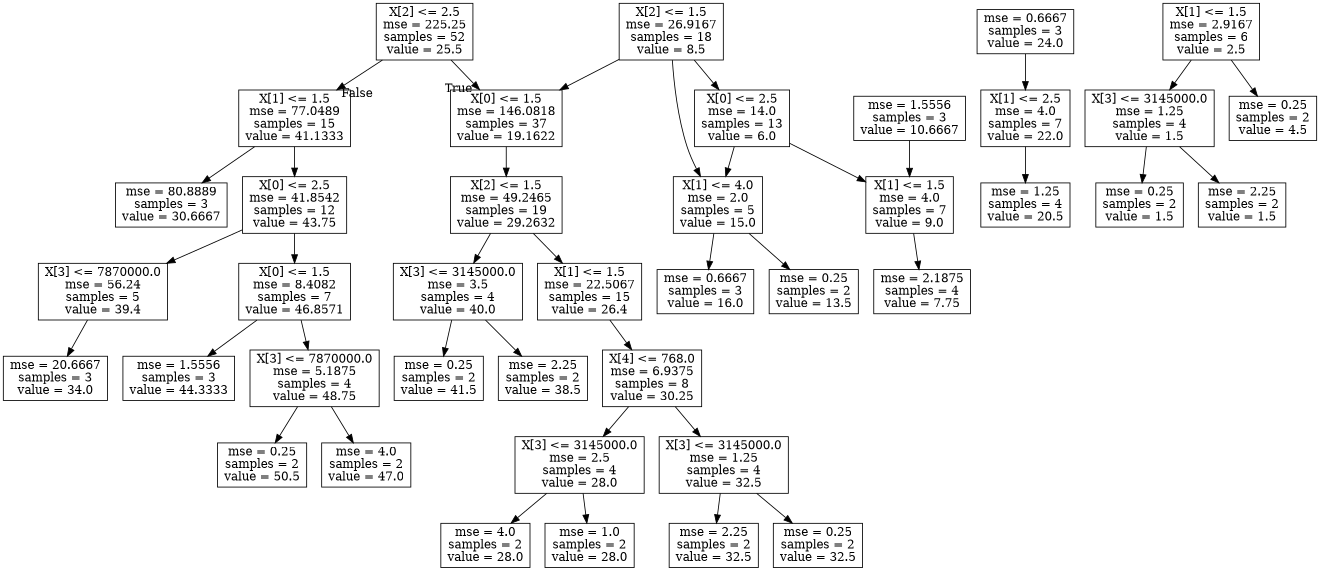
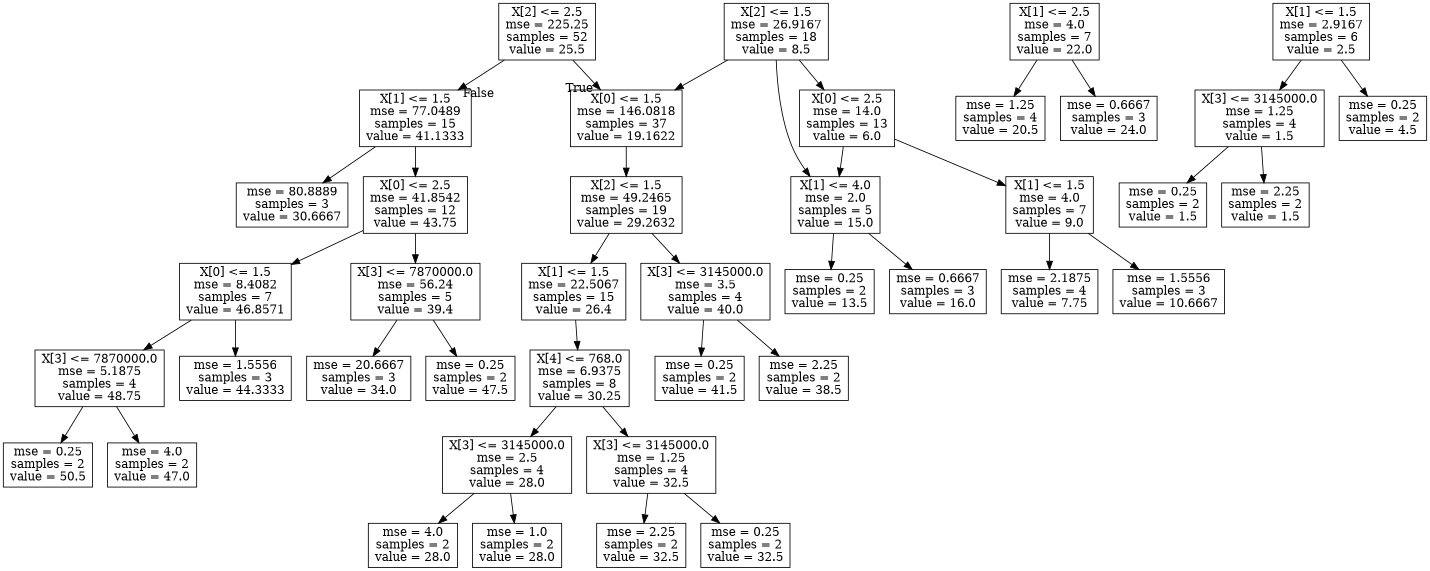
edge "mse = 0.6667 samples = 3 value = 24.0" -> "X[1] <= 2.5 mse = 4.0 samples = 7 value = 22.0": reversed
edge "mse = 1.5556 samples = 3 value = 10.6667" -> "X[1] <= 1.5 mse = 4.0 samples = 7 value = 9.0": reversed
node "mse = 0.25 samples = 2 value = 47.5": added
